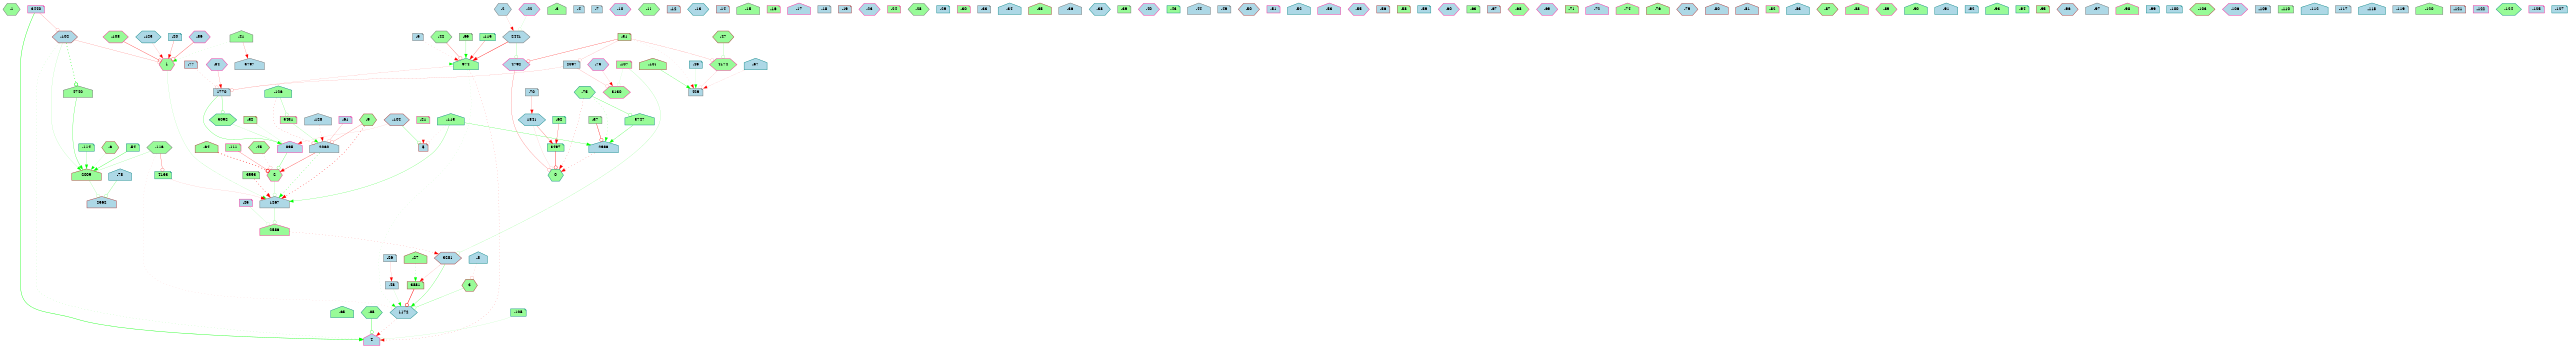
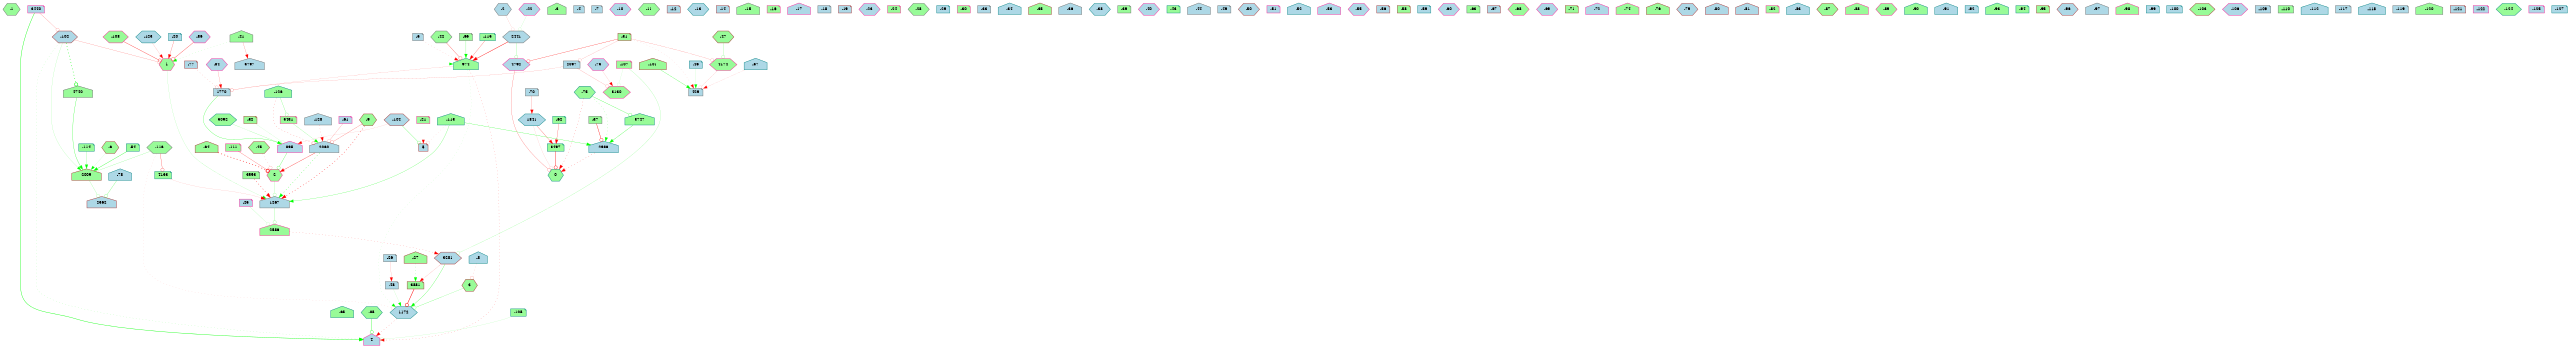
edge "-2" -> "2441": arrowhead normal -> odot
edge "1770" -> "5092": removed
